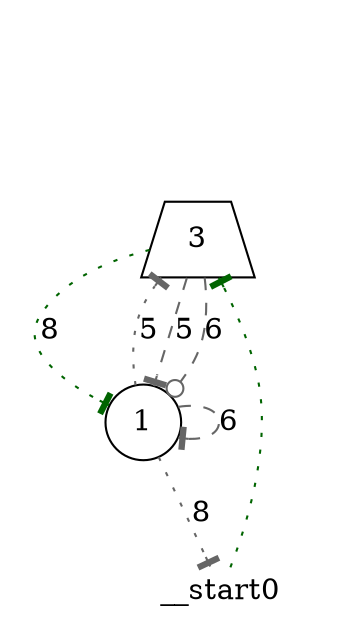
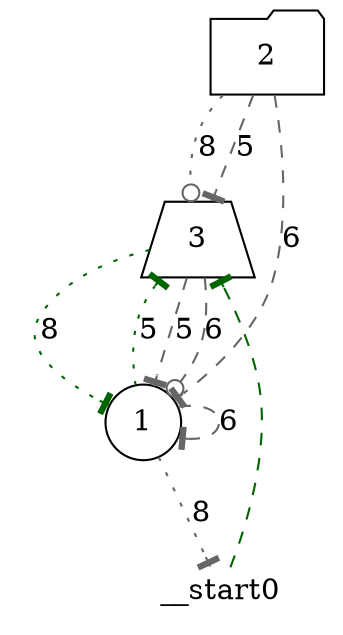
node "2": added
edge "1" -> "3": color gray40 -> darkgreen
edge "__start0" -> "3": style dotted -> dashed
